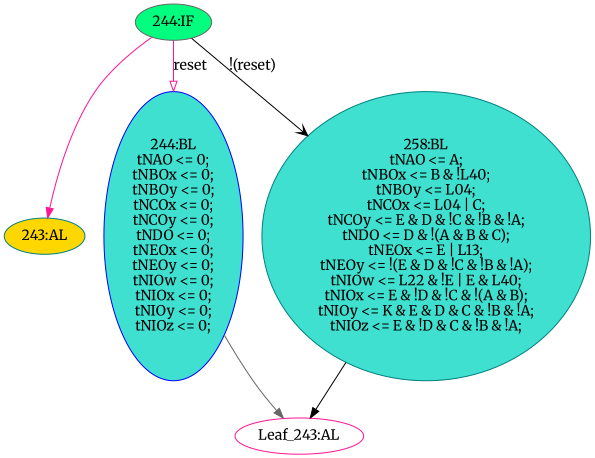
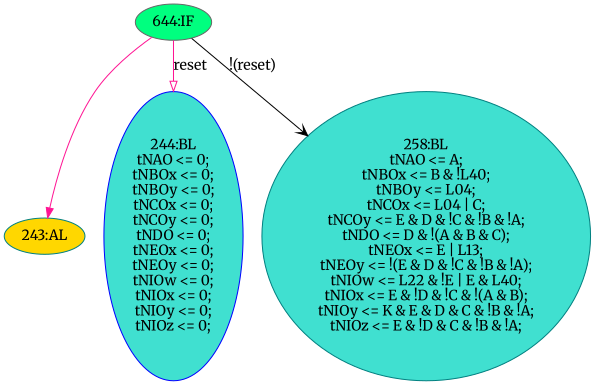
node "244:IF": label "244:IF" -> "644:IF"
node "Leaf_243:AL": removed
